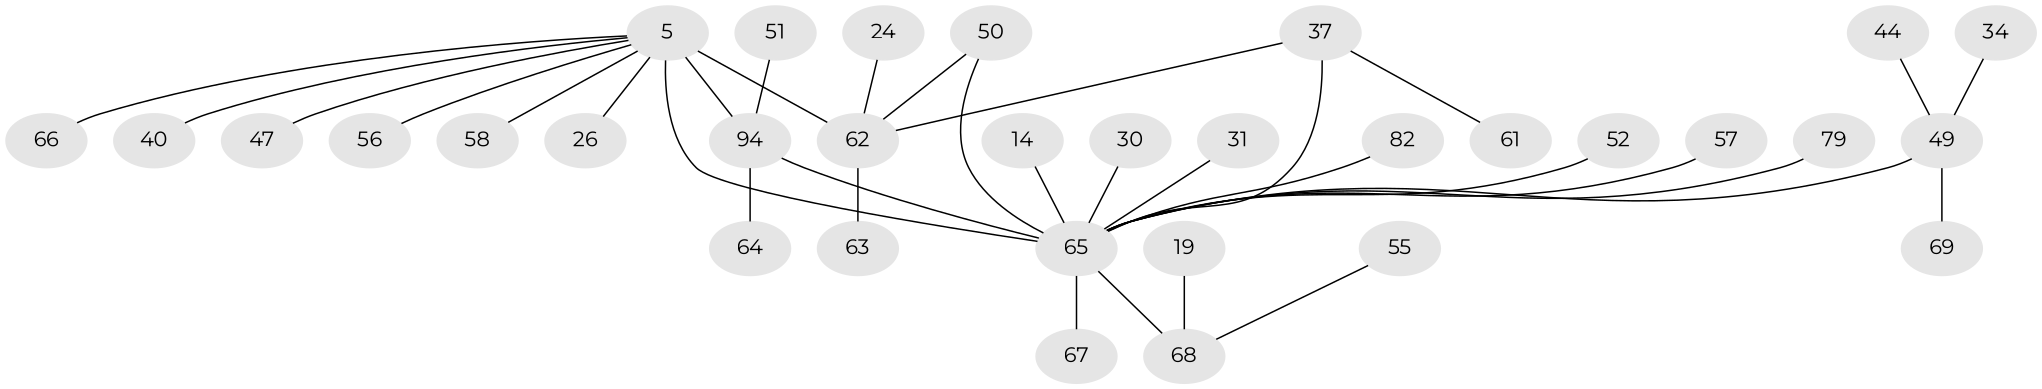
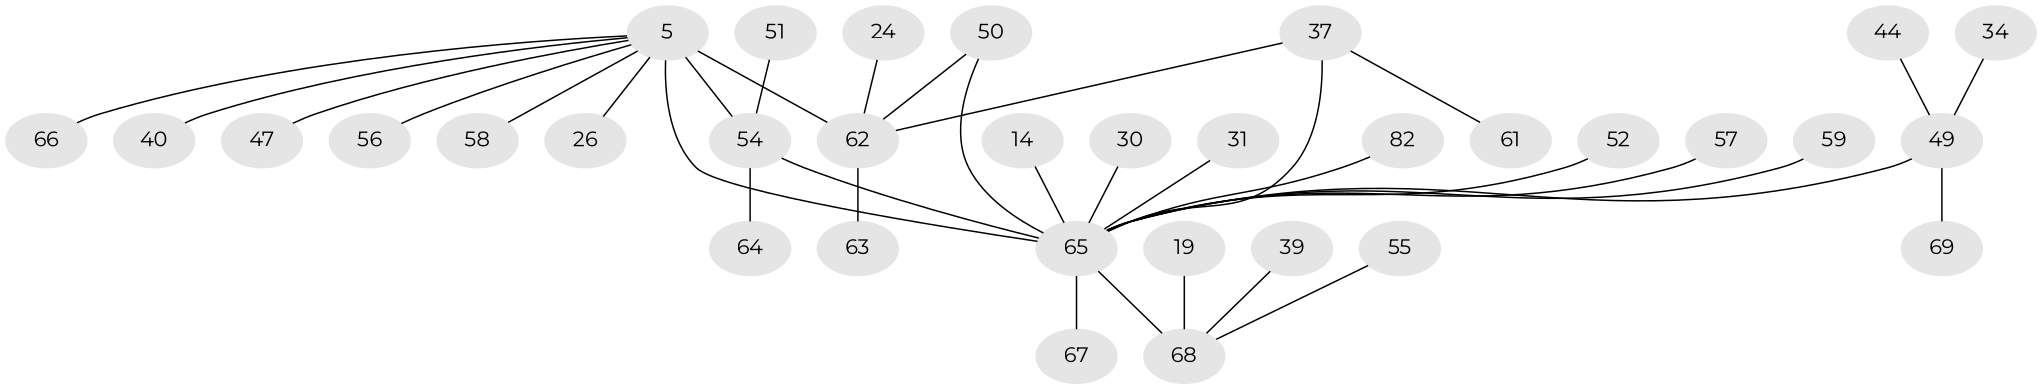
node "94": label "94" -> "54"
node "79": label "79" -> "59"
node "39": added
